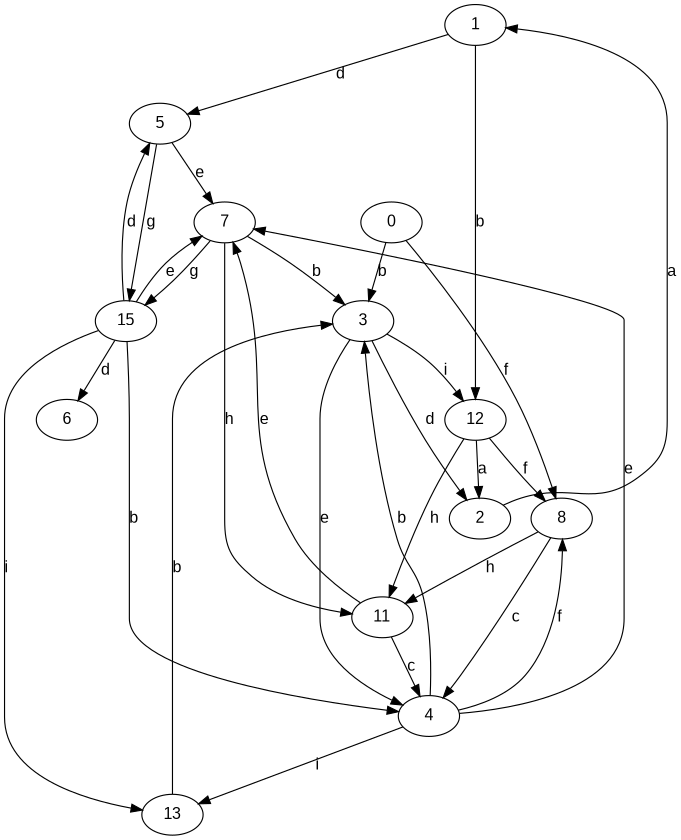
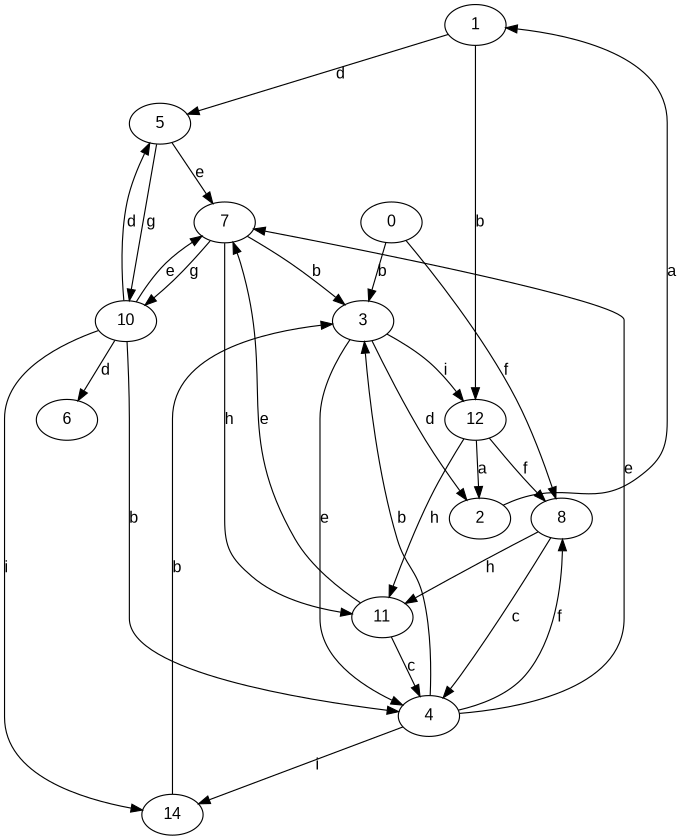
node "15": label "15" -> "10"
node "13": label "13" -> "14"
